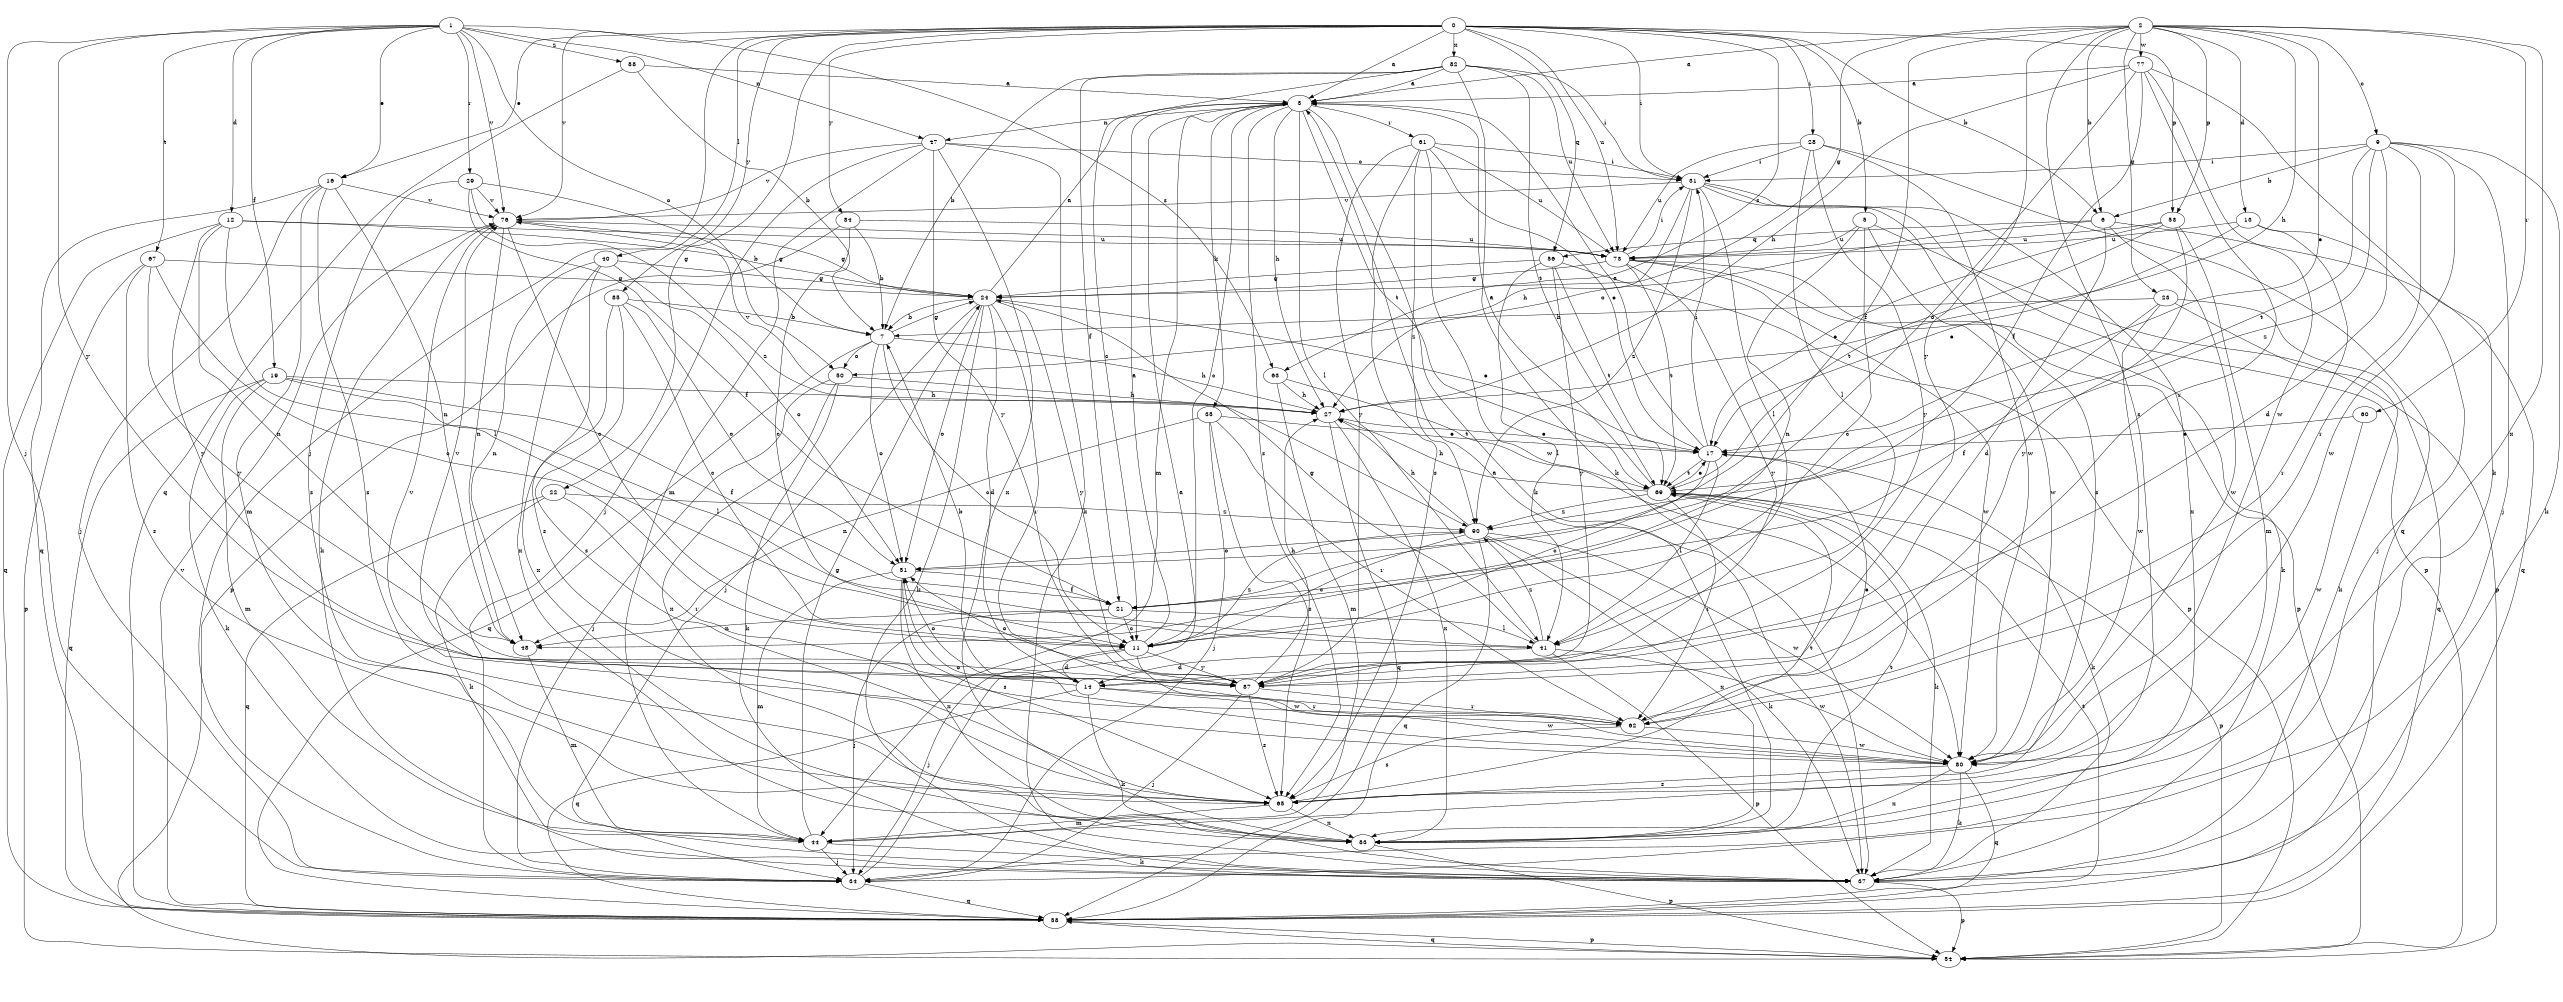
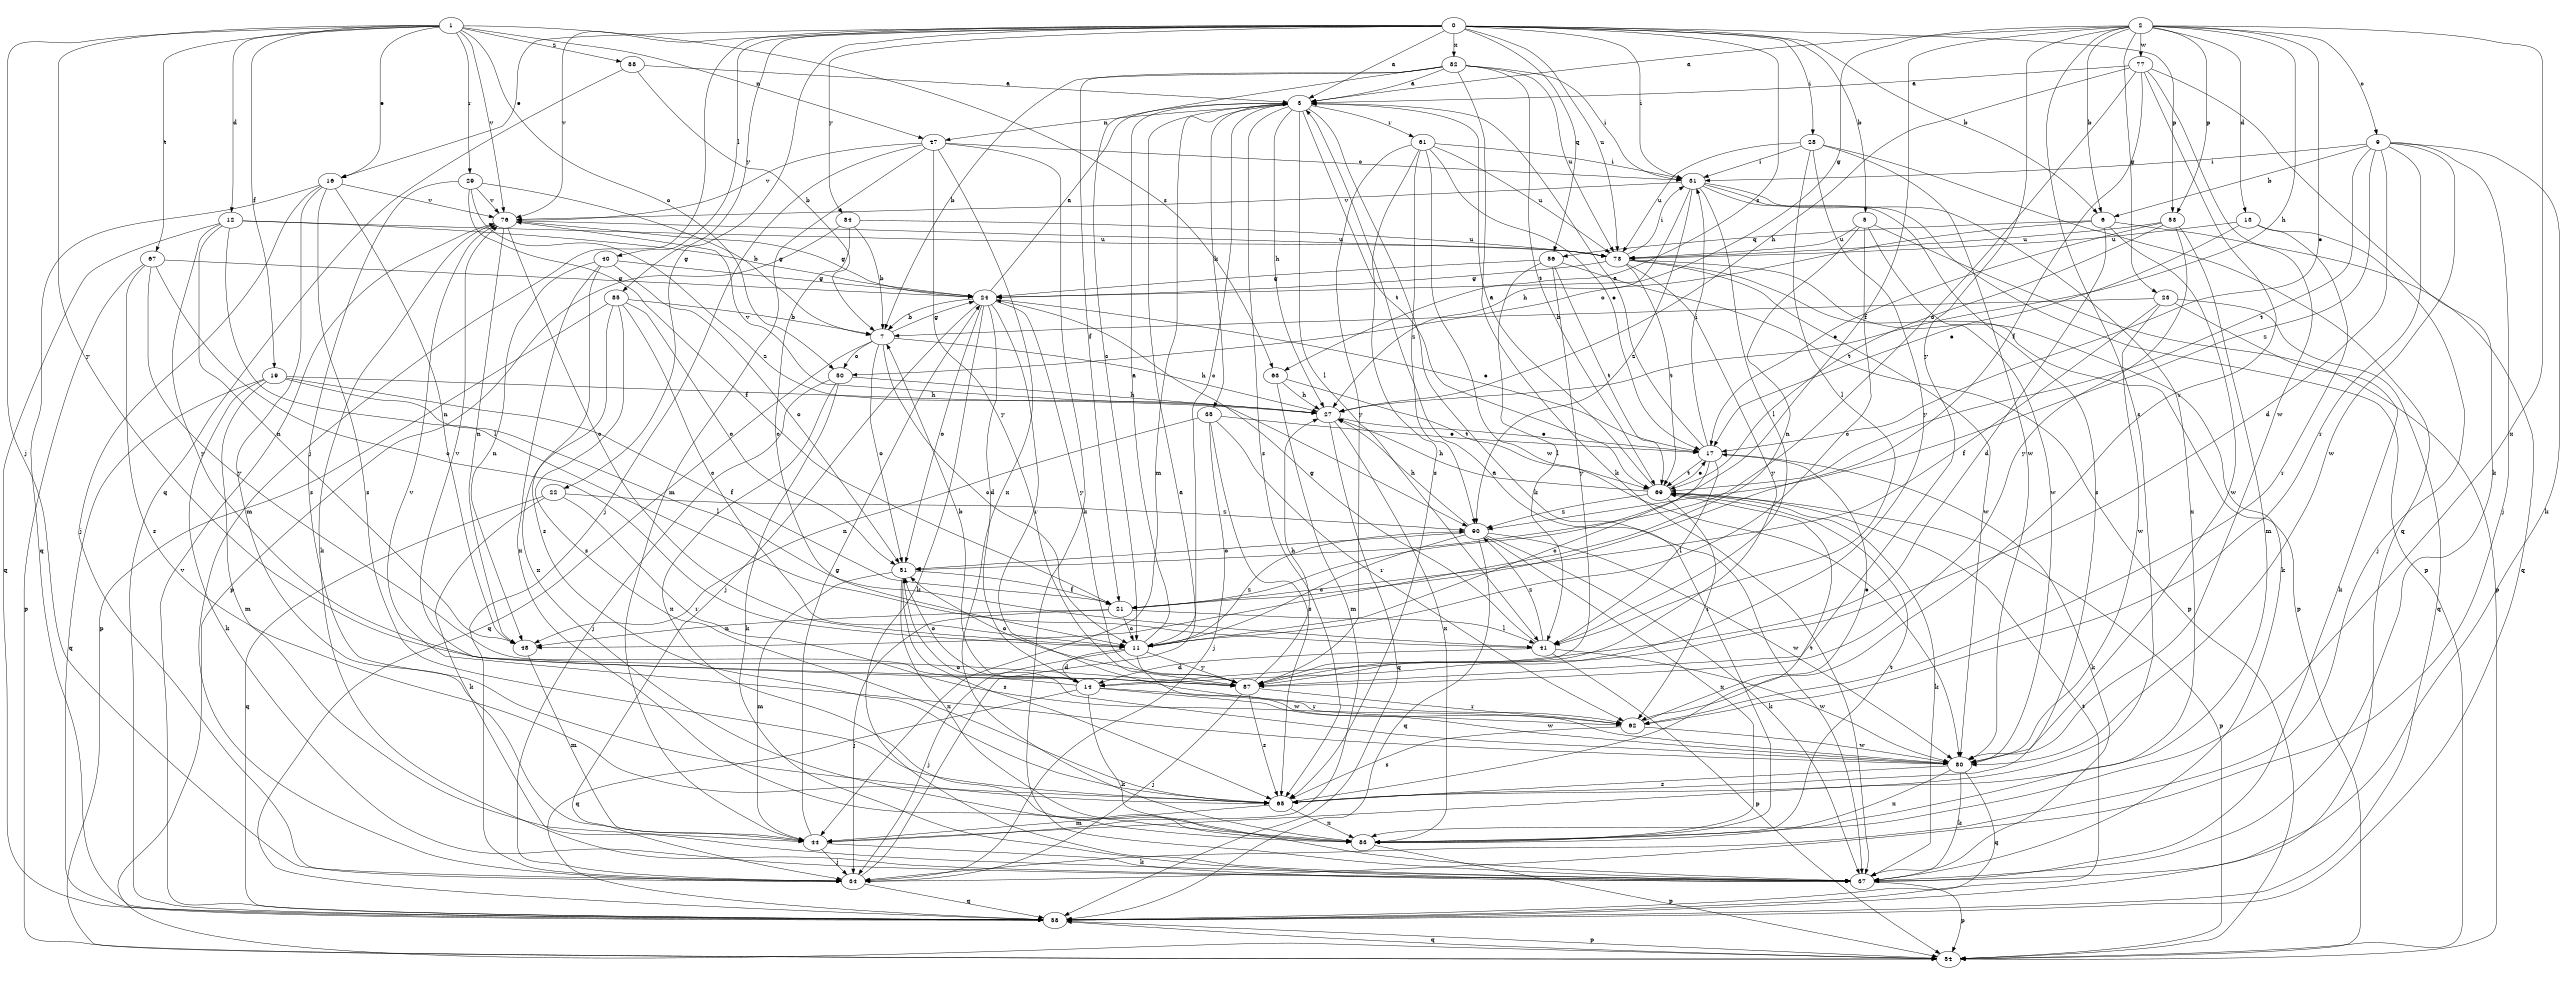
node "60": removed
edge "85" -> "54": added, label "p"
